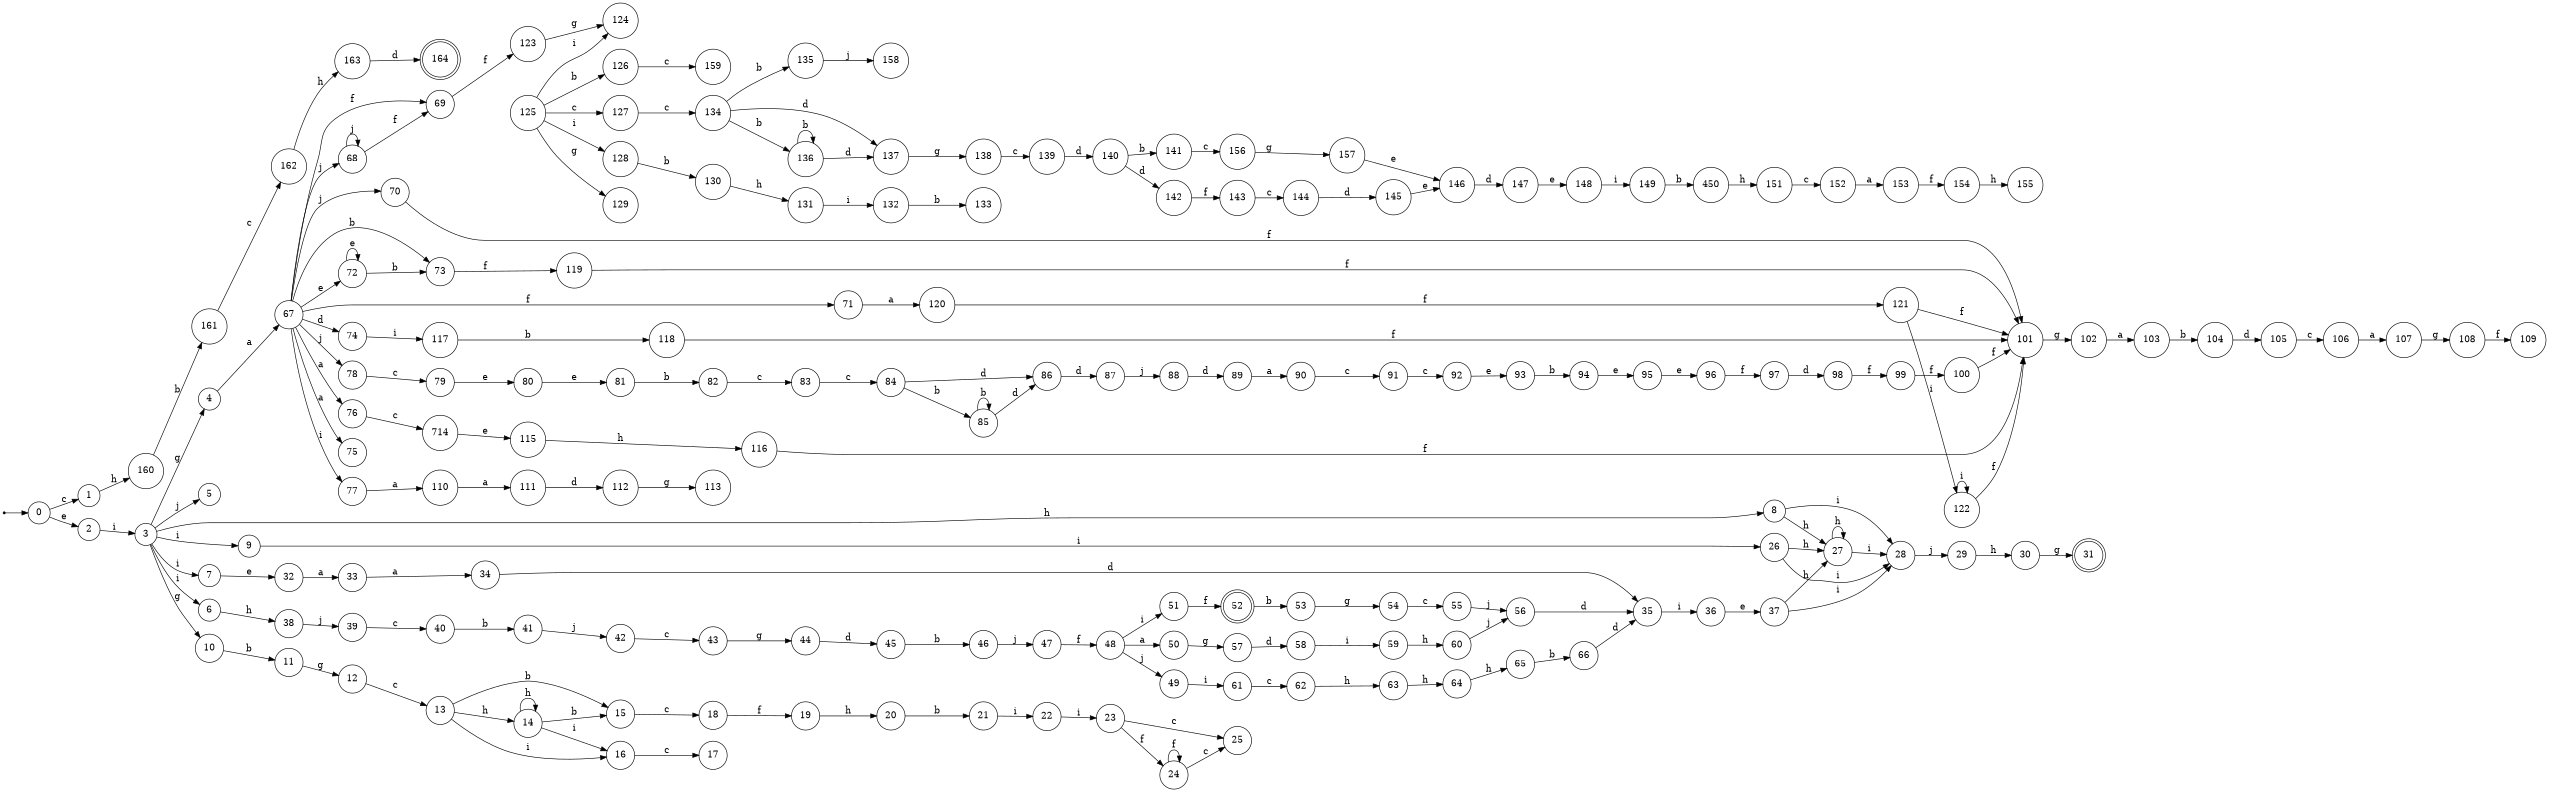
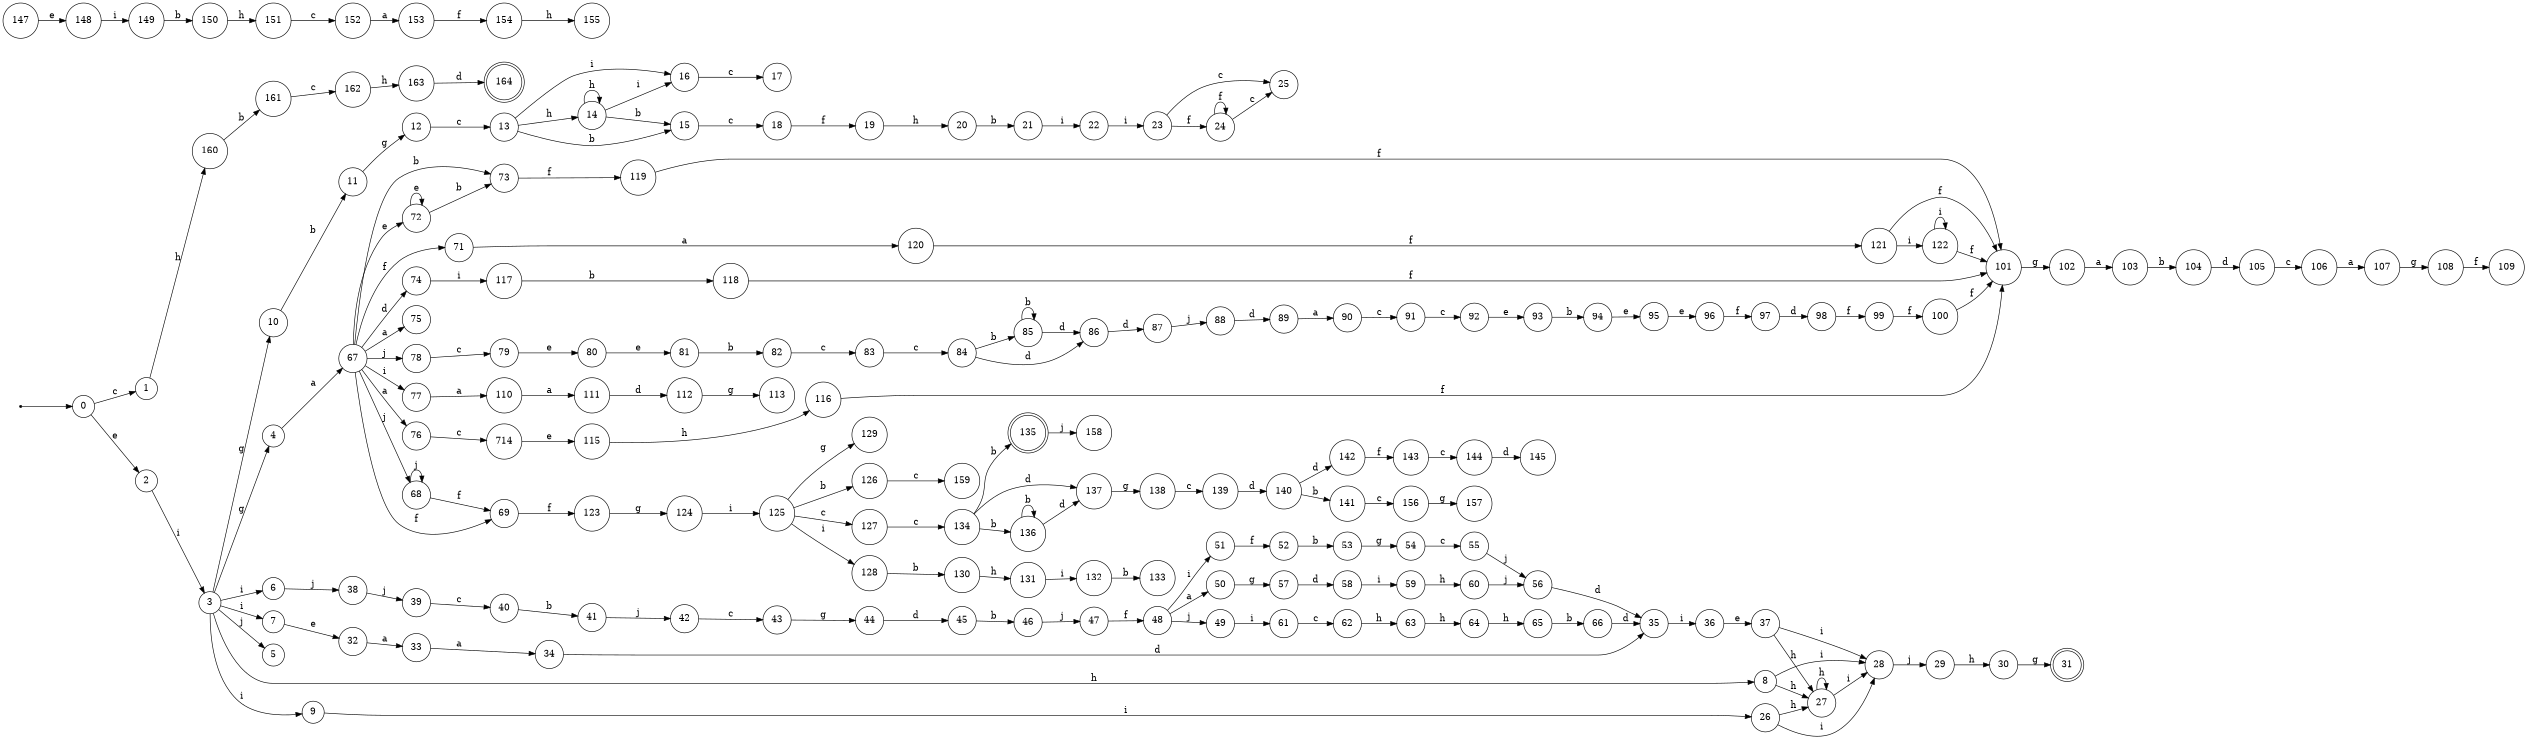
node "135": shape circle -> doublecircle
edge "125" -> "124": reversed
node "146": removed
node "450": label "450" -> "150"
node "70": removed
node "52": shape doublecircle -> circle
edge "6" -> "38": label "h" -> "j"
